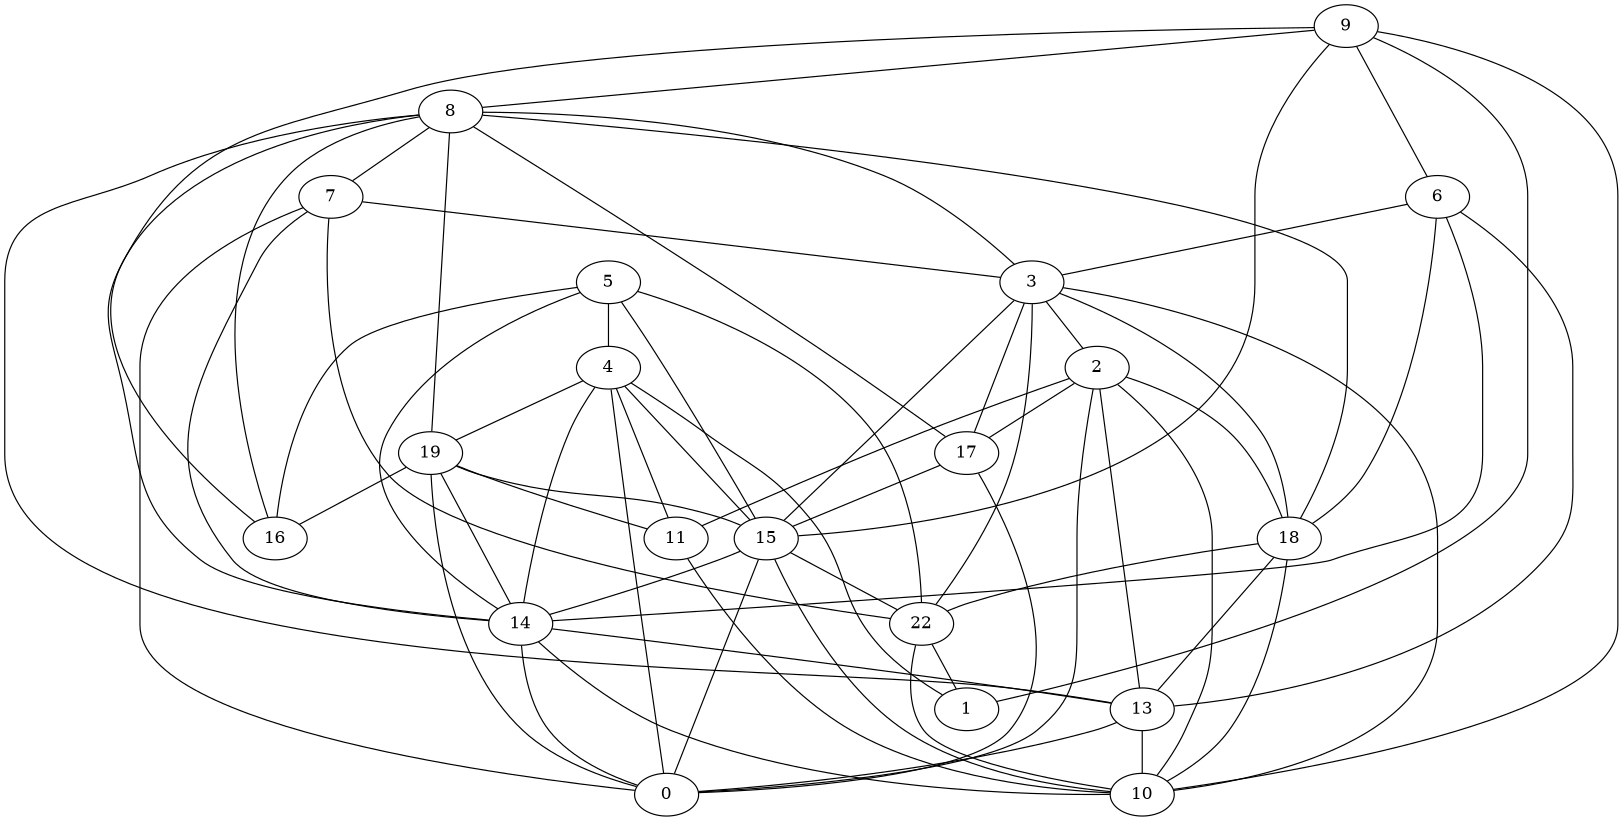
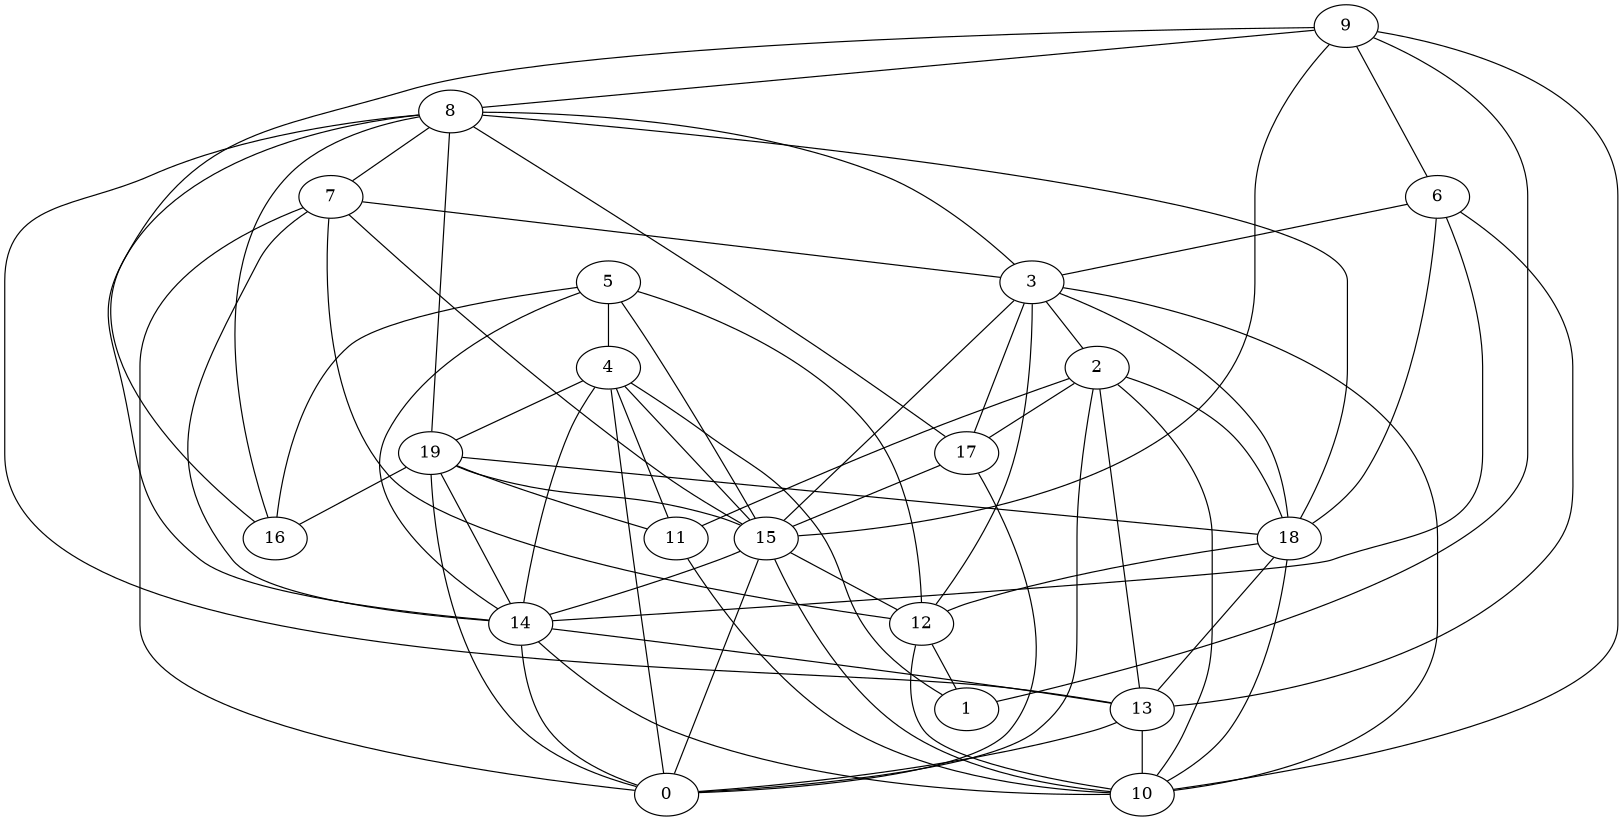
edge "7" -- "15": added
edge "19" -- "18": added
node "22": label "22" -> "12"
